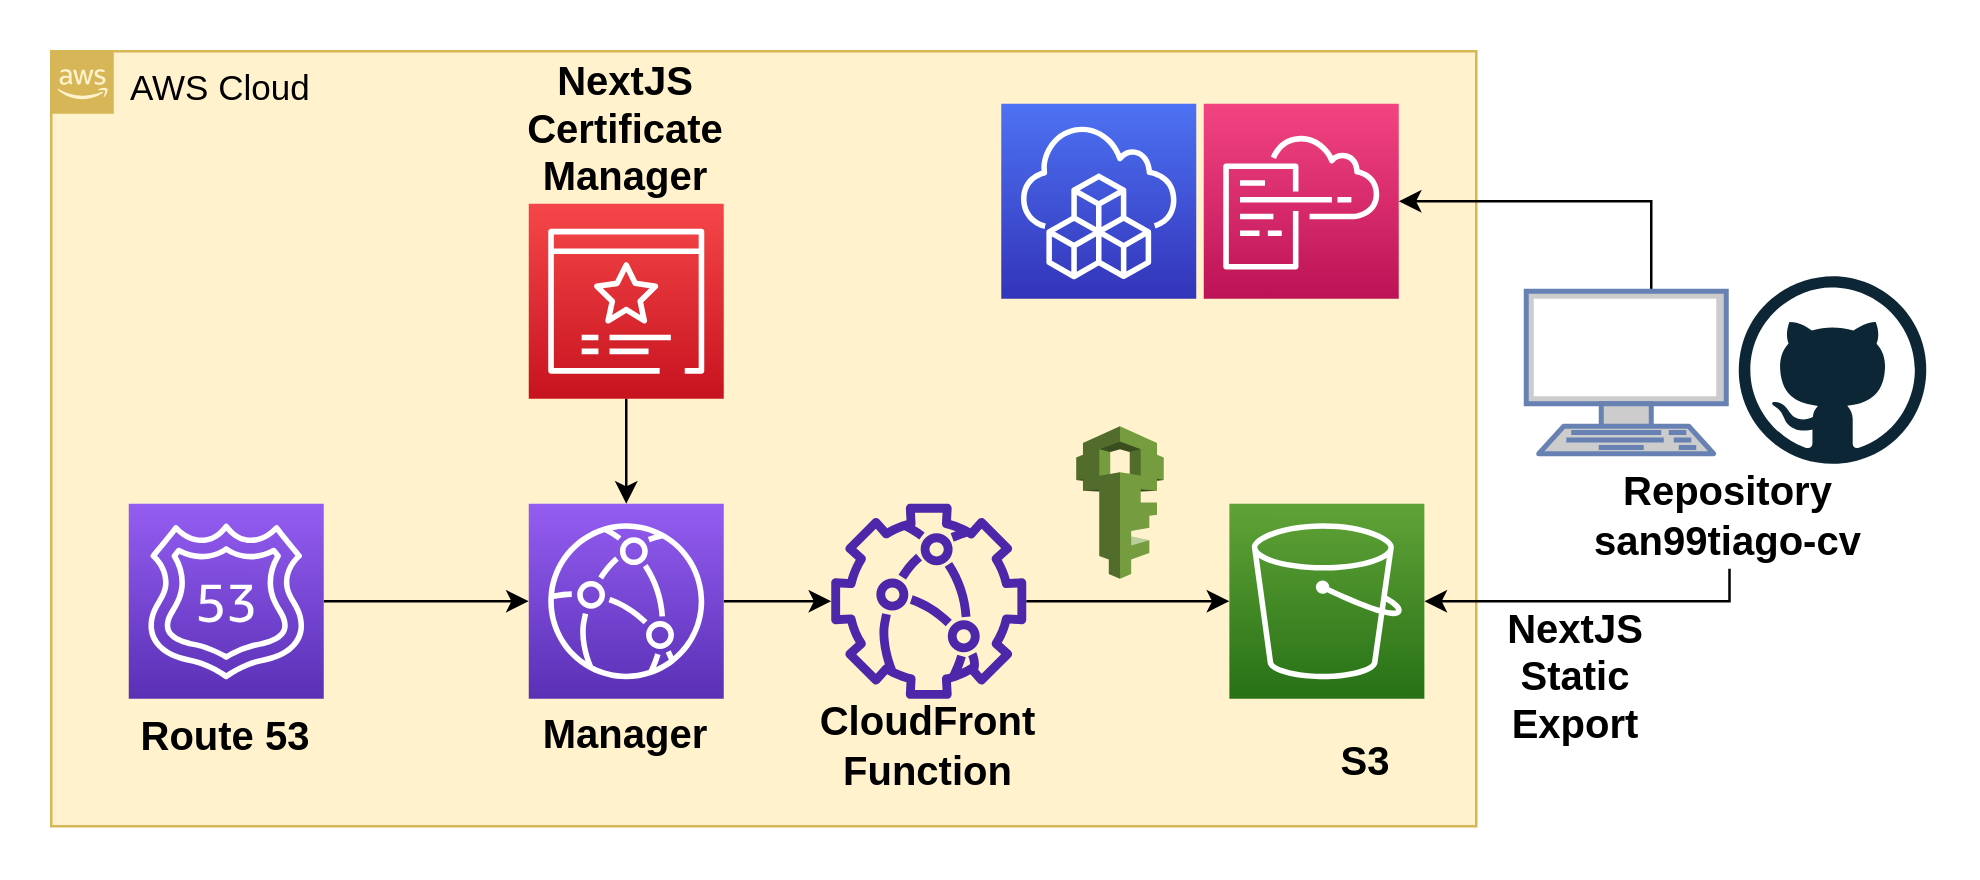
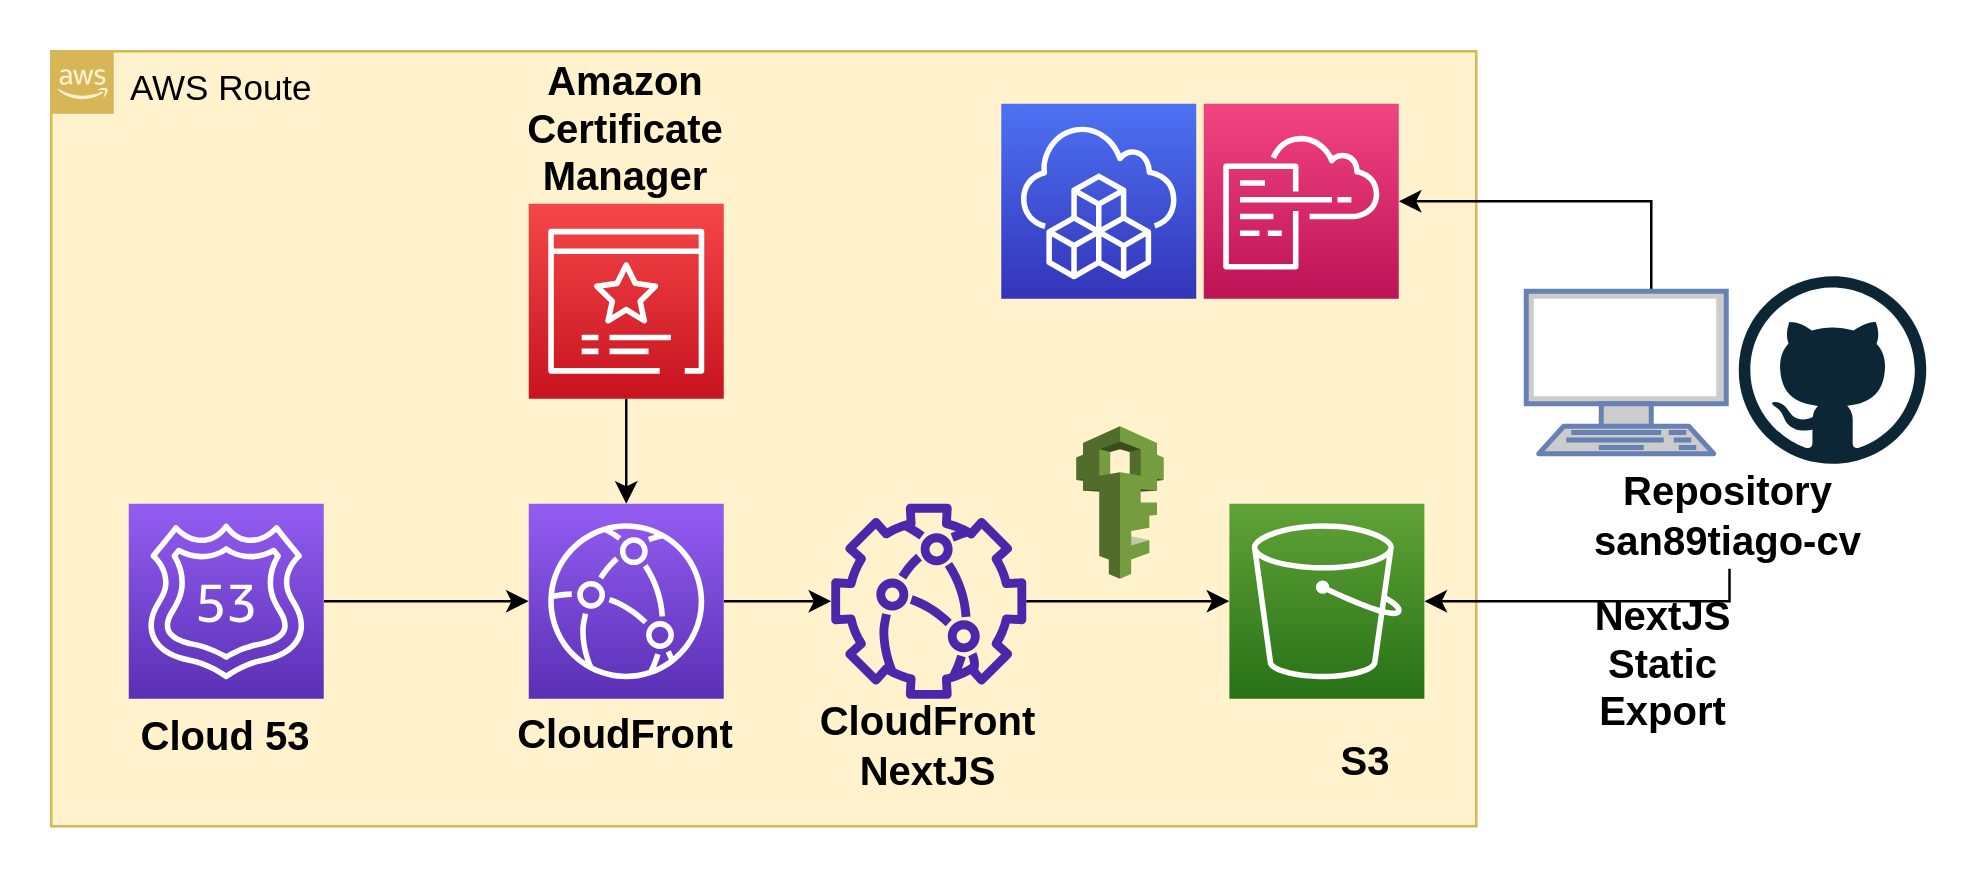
node "AWS Cloud": label "AWS Cloud" -> "AWS Route"
node "NextJS Certificate Manager": label "NextJS Certificate Manager" -> "Amazon Certificate Manager"
node "Repository san99tiago-cv": label "Repository san99tiago-cv" -> "Repository san89tiago-cv"
node "NextJS Static Export": moved (1576, 676) -> (1664, 664)
node "Manager": label "Manager" -> "CloudFront"
node "Route 53": label "Route 53" -> "Cloud 53"
node "CloudFront Function": label "CloudFront Function" -> "CloudFront NextJS"
